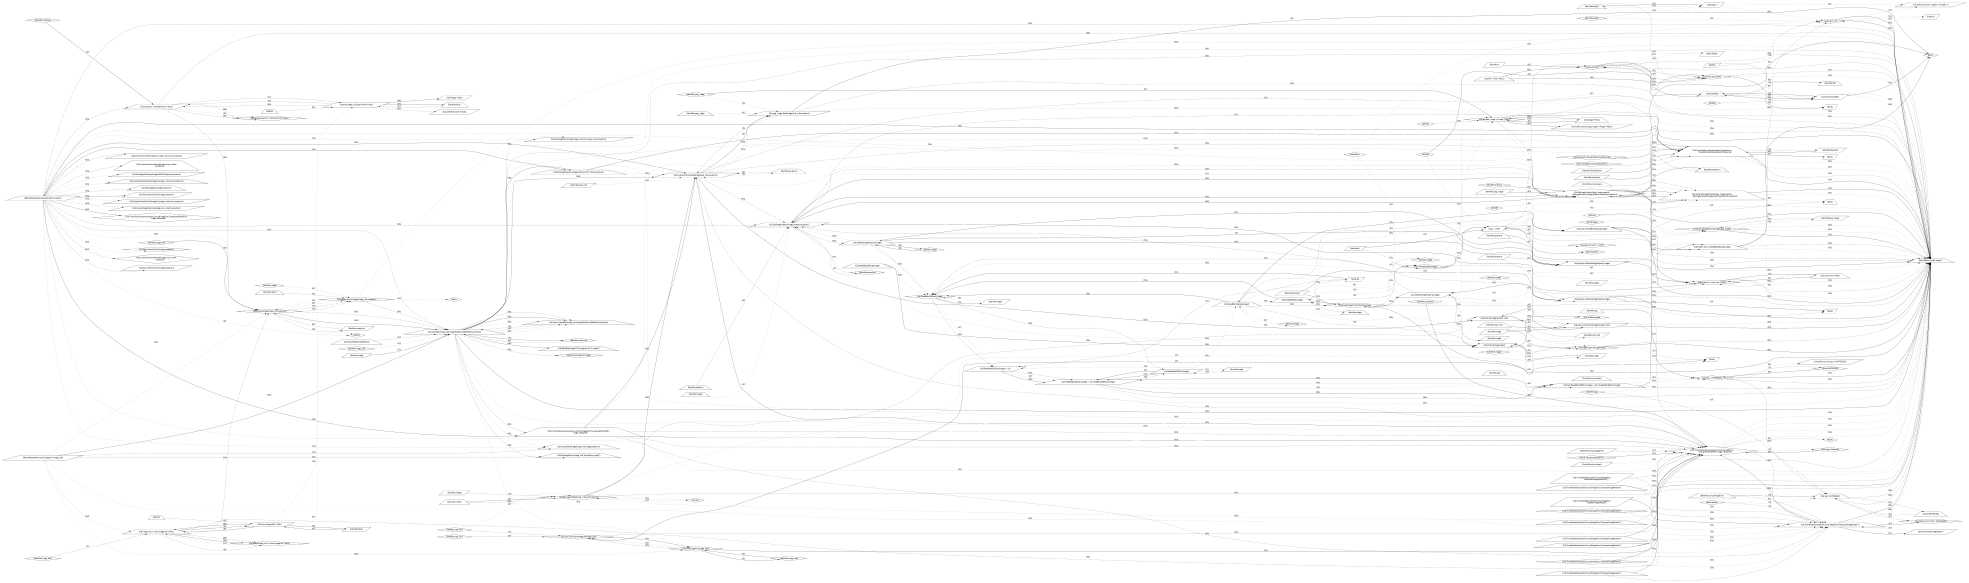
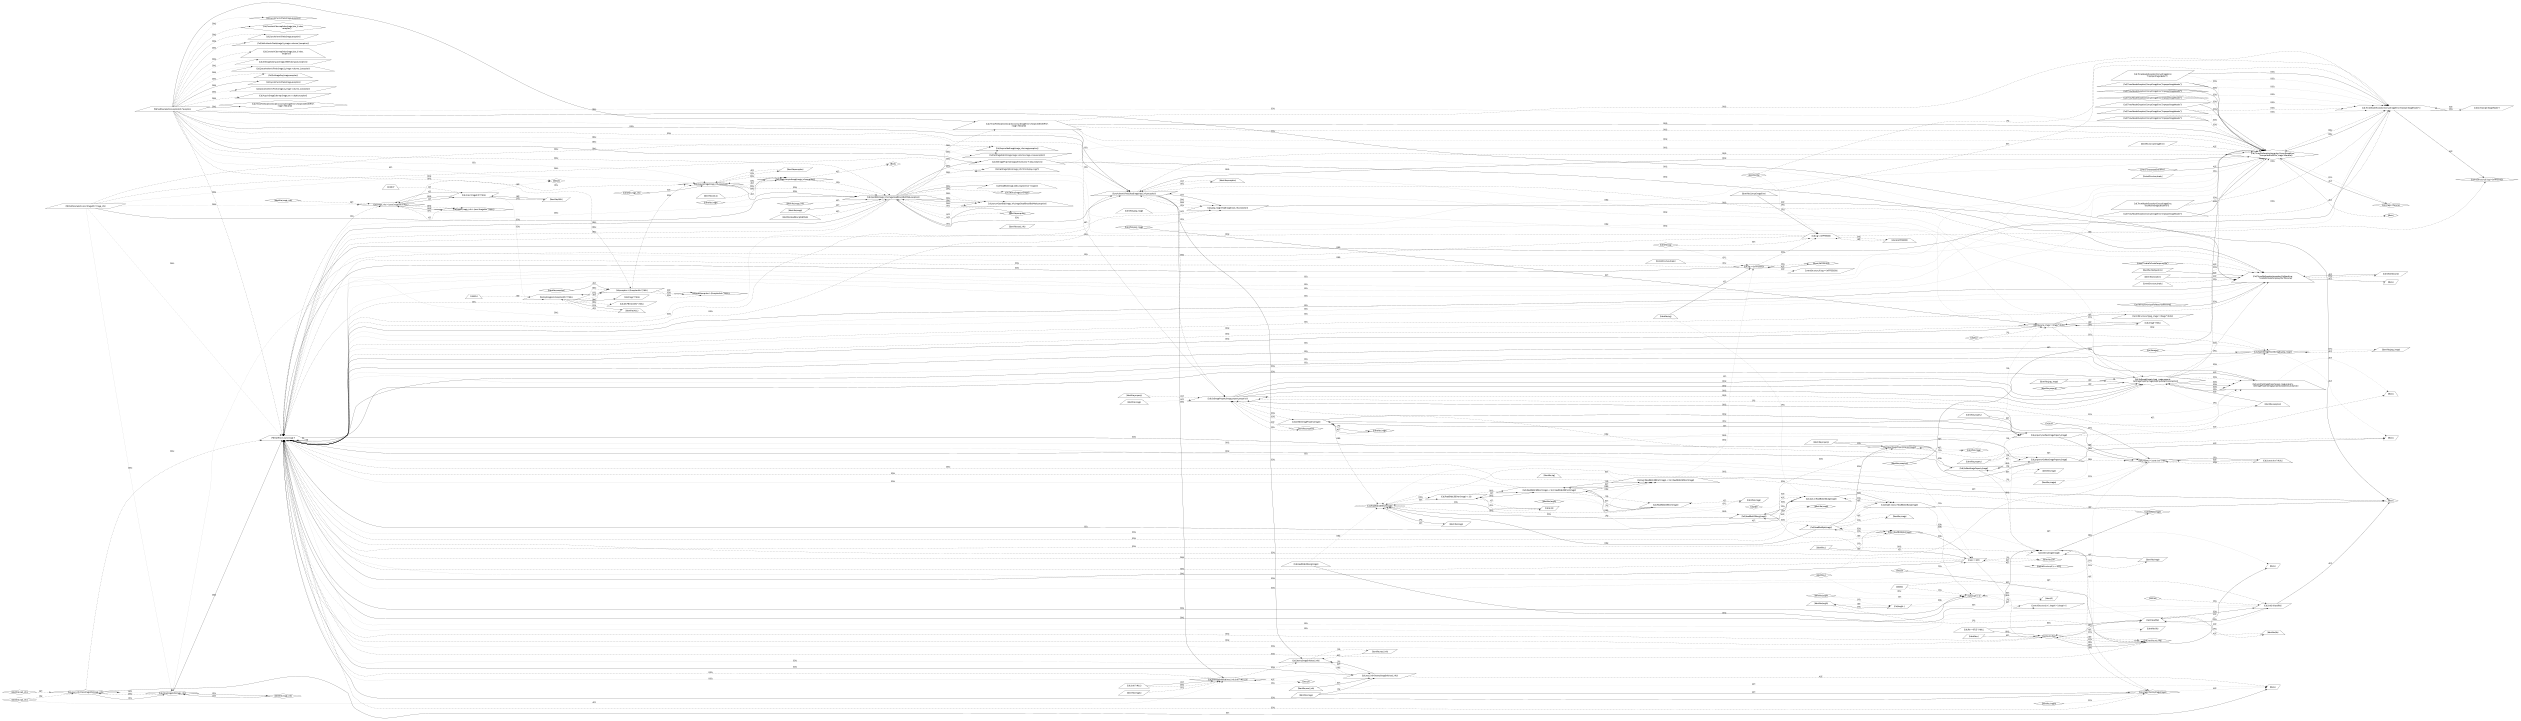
edge "(Call,ReadBlobByte(image))" -> "(Literal,16)": now "(Call,ReadBlobLSBShort(image) << 16)" -> "(Literal,16)"
edge "1002632" -> "(Call,AppendImageToList(&images,jpeg_image))": added, label "CFG:"
edge "(Call,SetImageInfoBlob(read_info,(void *) NULL,0))" -> "(SyncAuthenticPixels,ReadImage(read_info,exception))": reversed
node "(Call,image_info != (const ImageInfo *) NULL)": shape trapezium -> diamond
edge "(Call,image_info != (const ImageInfo *) NULL)" -> "(MethodReturn,static Image *)": reversed
